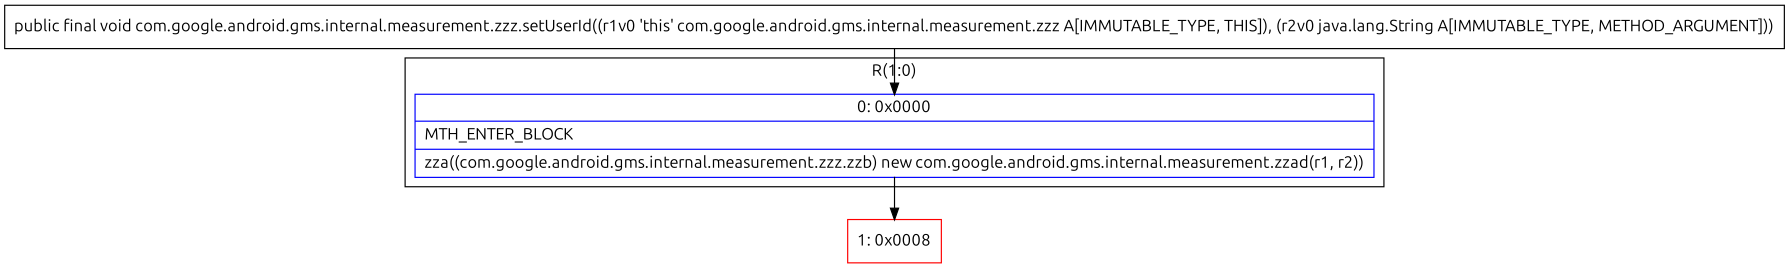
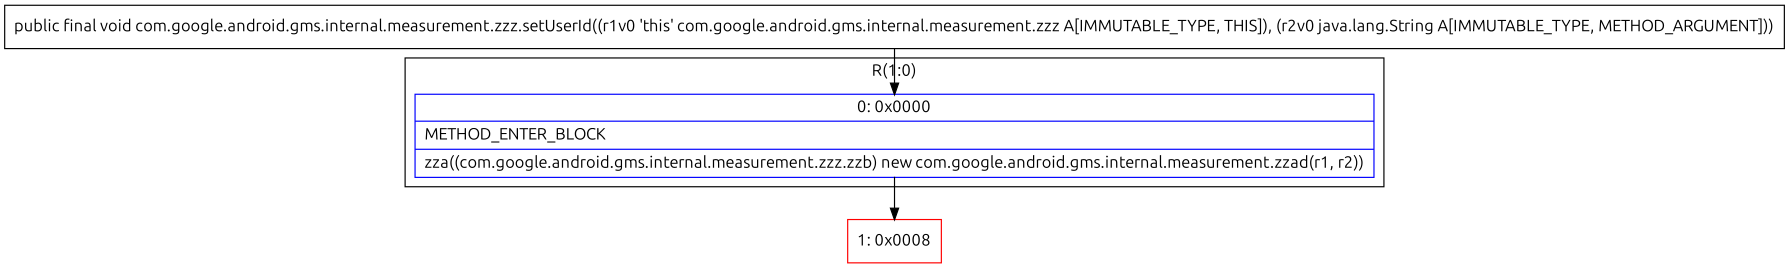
node "0: 0x0000": text "MTH_ENTER_BLOCK" -> "METHOD_ENTER_BLOCK"
